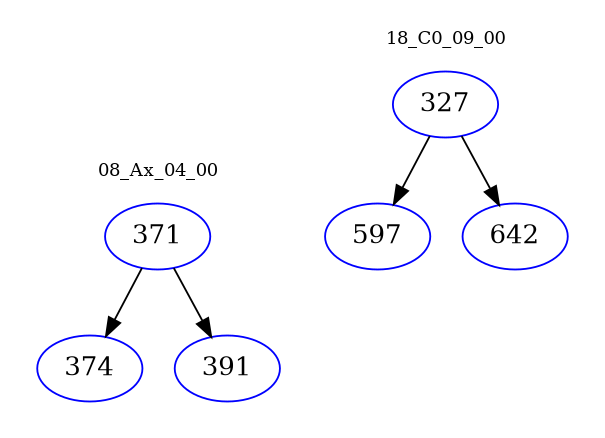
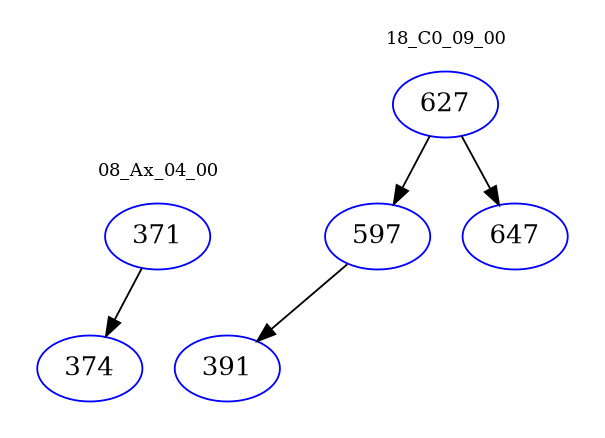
node "327": label "327" -> "627"
node "642": label "642" -> "647"
edge "371" -> "391": now "597" -> "391"
